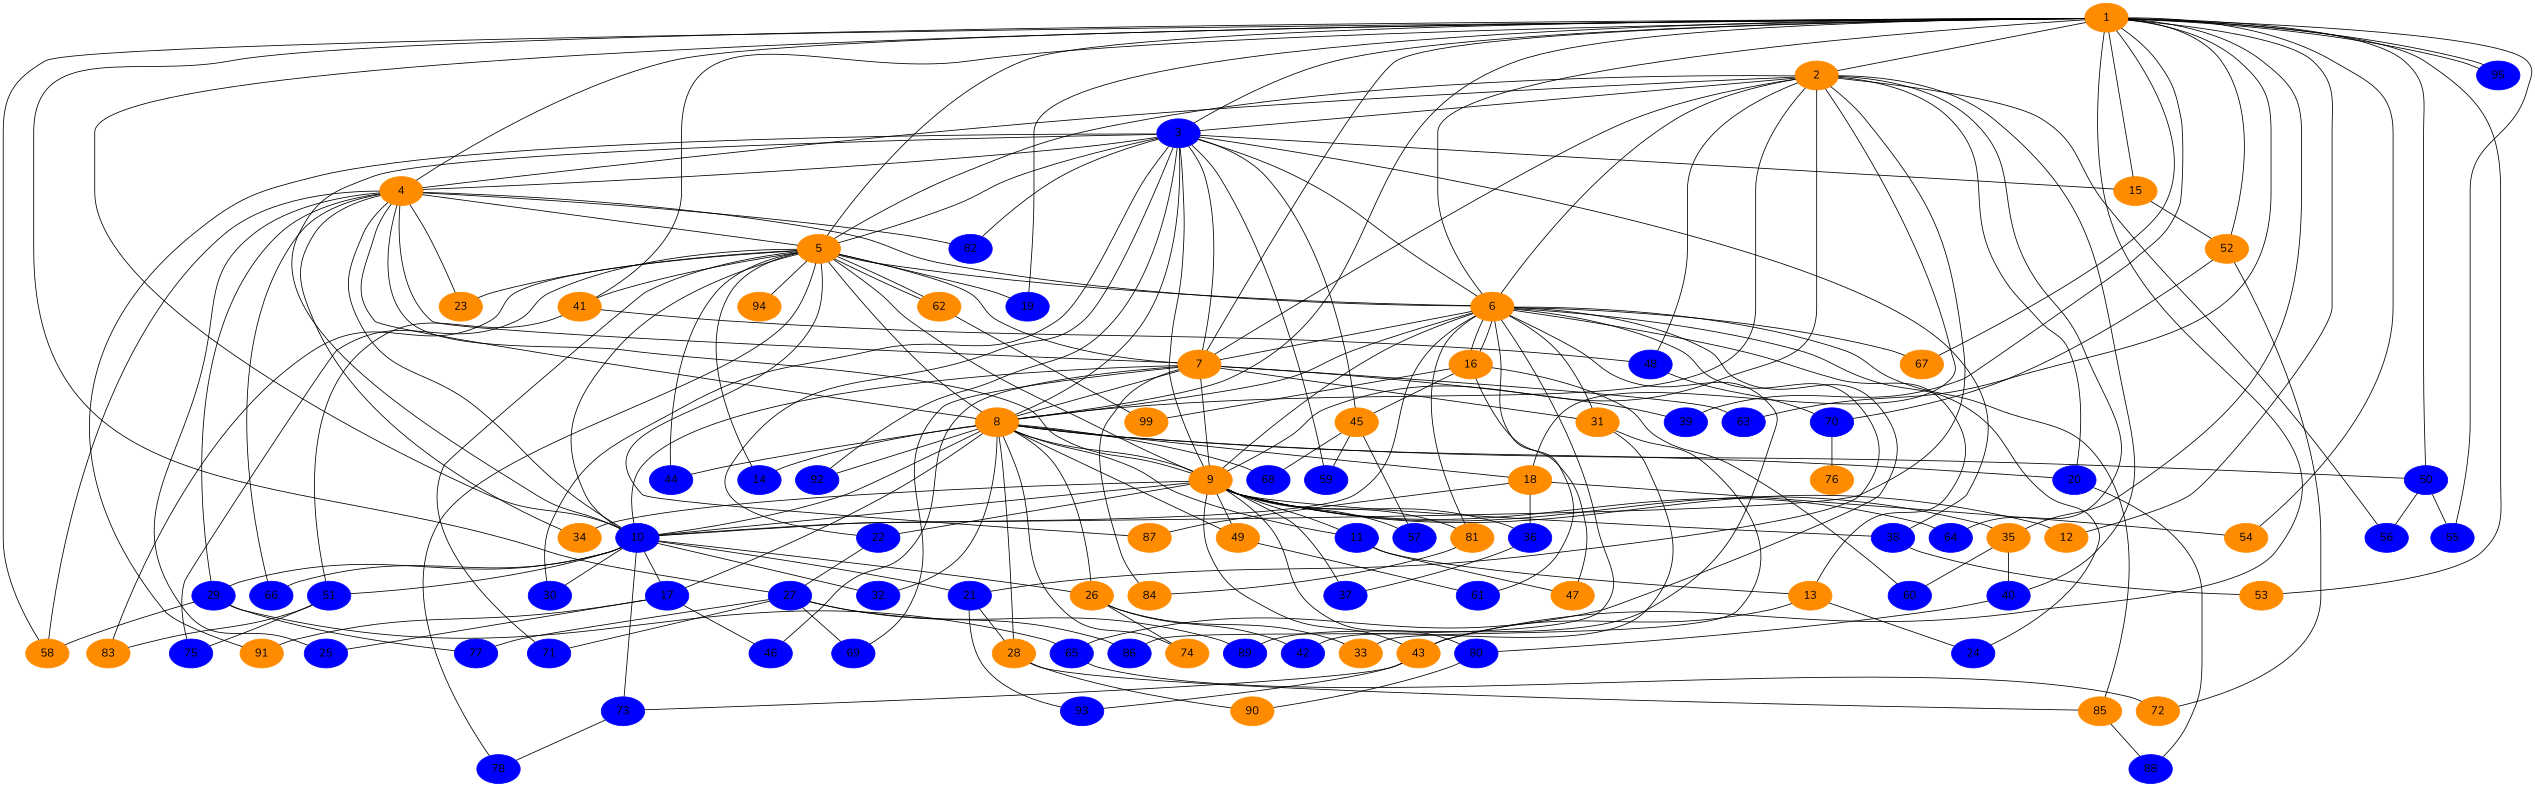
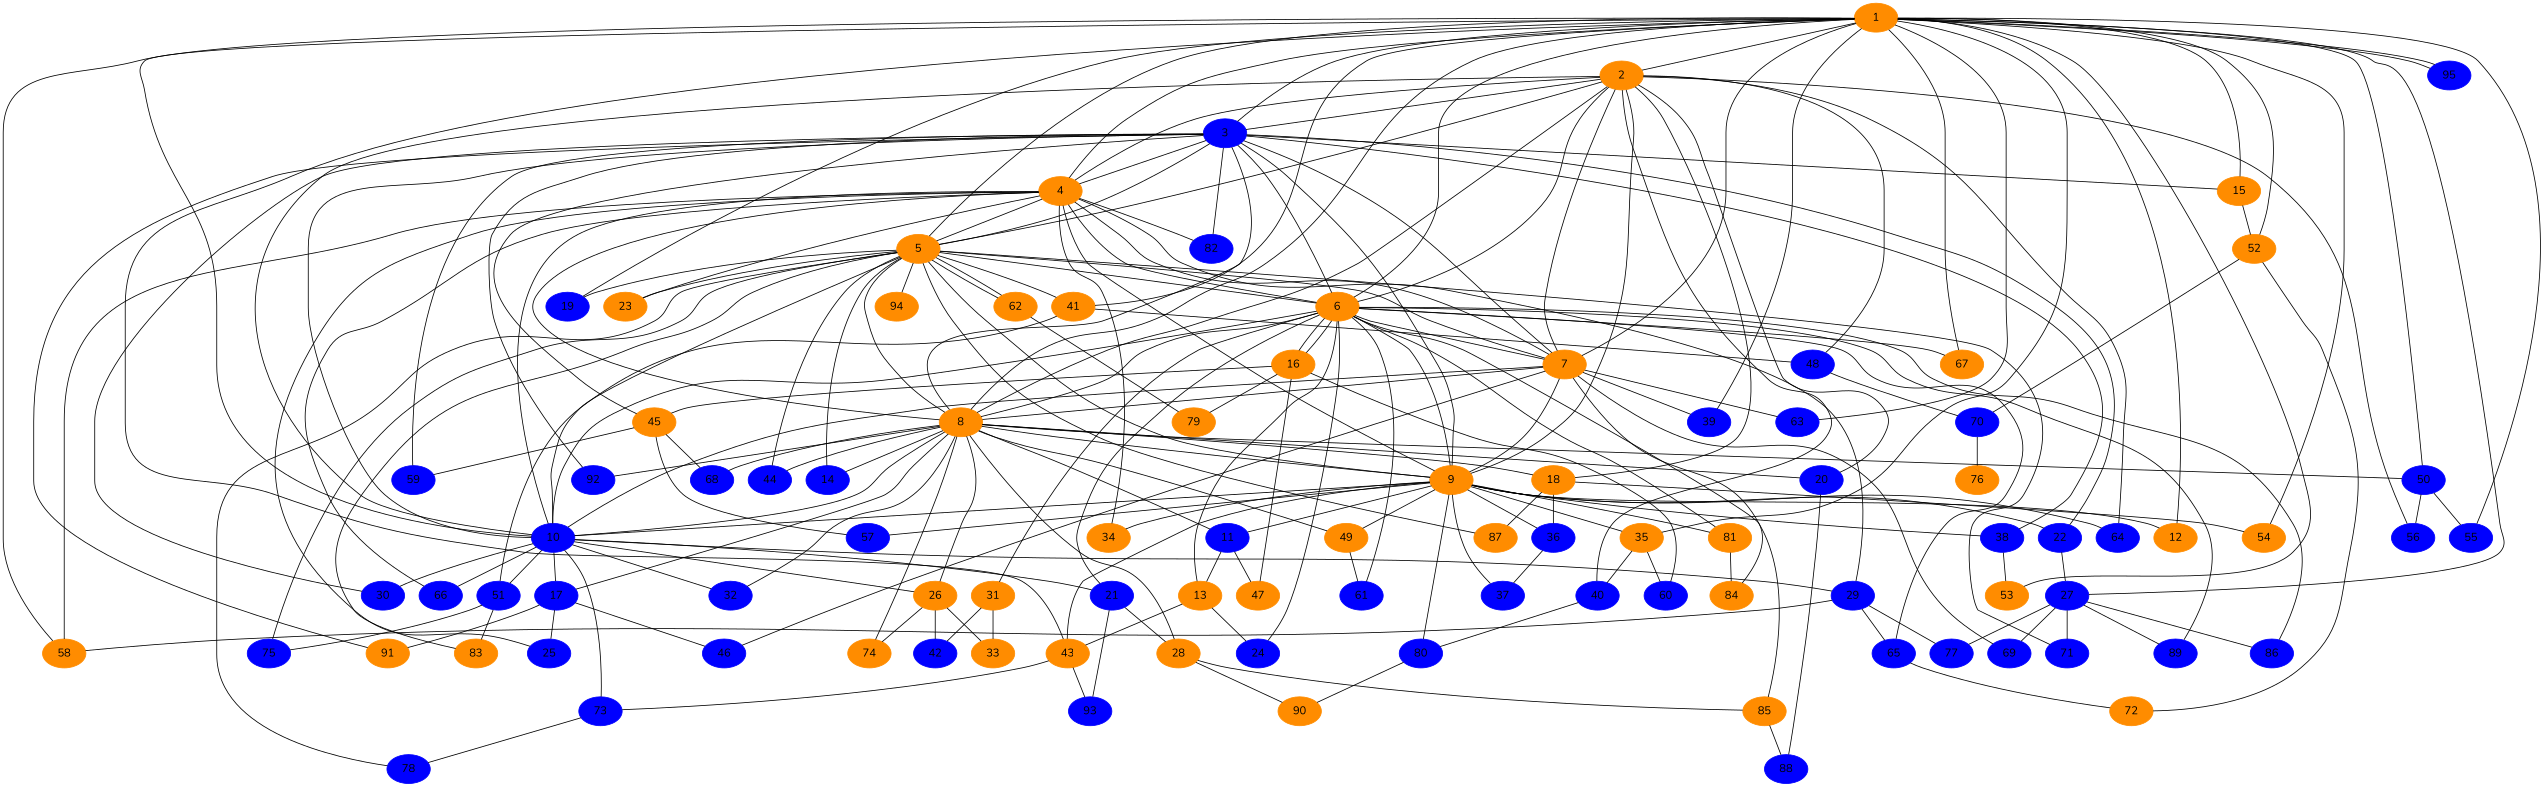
edge "7" -- "31": removed
node "99": label "99" -> "79"
